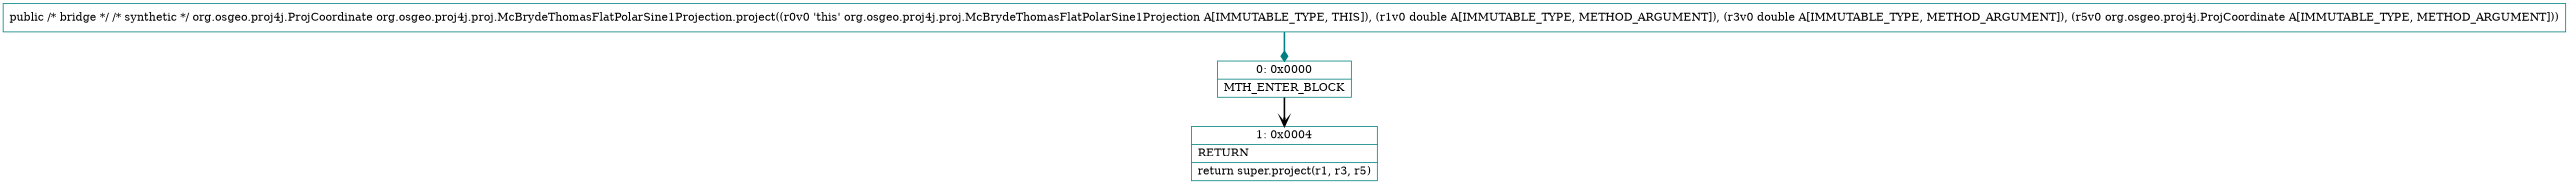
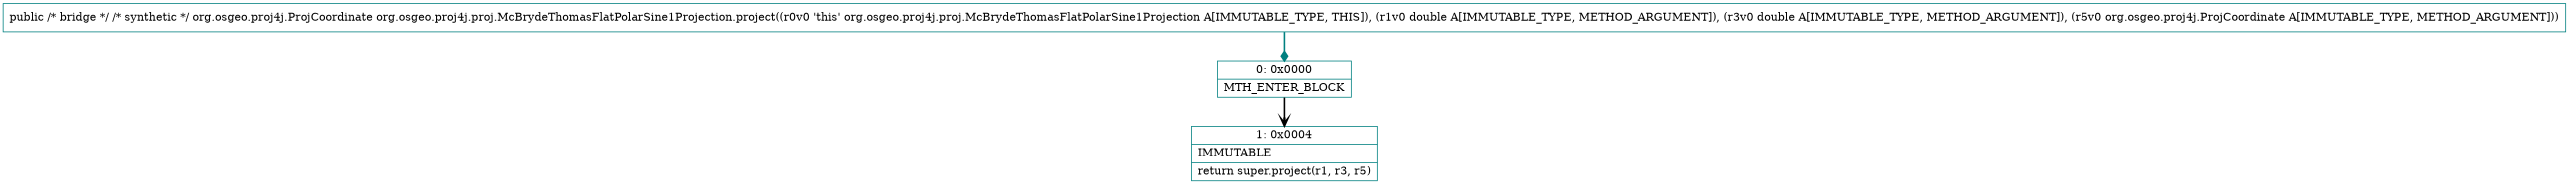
node "1: 0x0004": text "RETURN" -> "IMMUTABLE"
